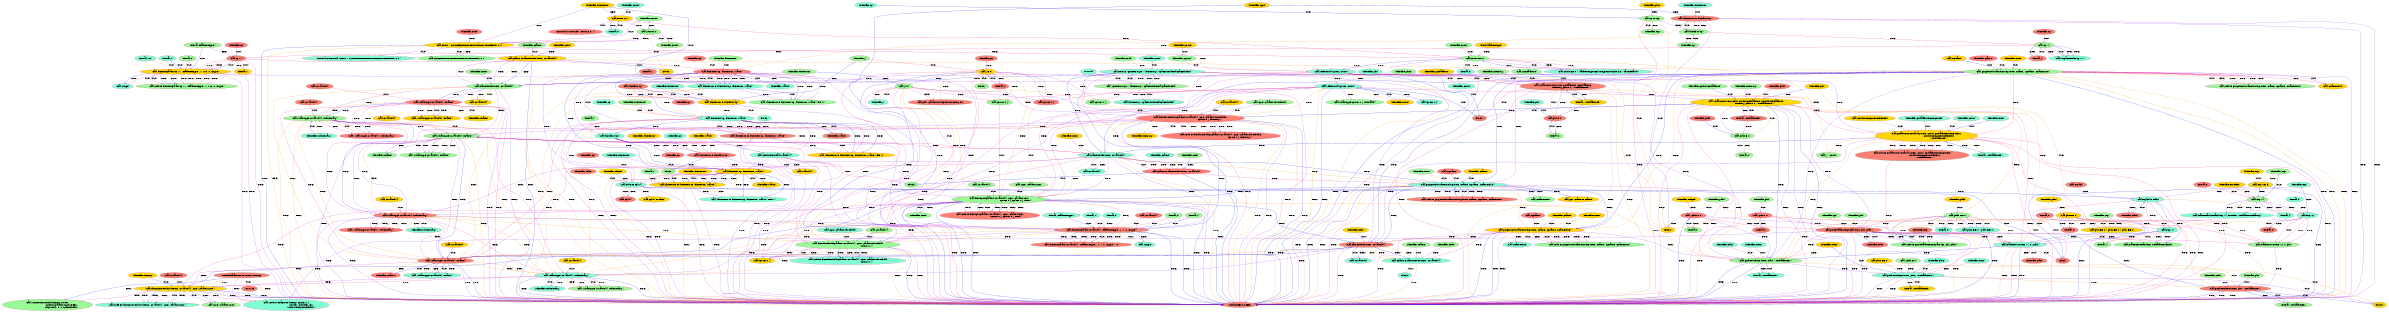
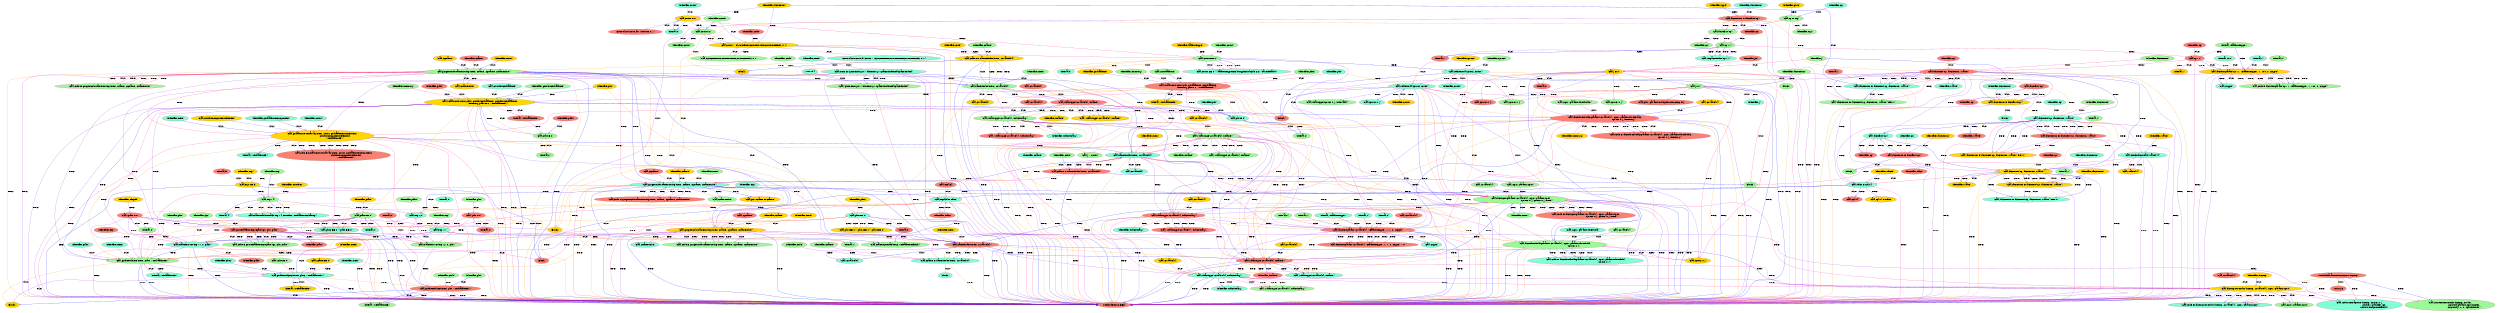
node "(Block,halftonetype)": label "(Block,halftonetype)" -> "(Identifier,halftonetype)"
edge "(Identifier,tprocs)" -> "(Identifier,sprocs)": now "(Identifier,tprocs)" -> "(Call,refset_null(tprocs, count))"
node "(Call,&st_device_halftone)": added
node "(Call,idmemory->spaces_indexed[space_index])": removed
edge "(Identifier,type)" -> "(MethodReturn,RET)": now "(Call,j++)" -> "(MethodReturn,RET)"
node "(Call,pht = 0)": fillcolor salmon -> aquamarine
edge "(Literal,5)" -> "(Call,esp - 4)": now "(Literal,5)" -> "(Call,esp += 5)"
node "(Call,pht == 0)": fillcolor gold -> aquamarine
edge "(Call,phtc == 0 || pdht == 0)" -> "(Call,pdht == 0)": label "DDG: " -> "CFG: "
edge "(Call,pdht == 0)" -> "(Call,make_istruct(esp - 1, 0, pdht))": label "DDG: " -> "AST: "
node "(Literal,2)": removed
edge "(Call,gs_sethalftone_prepare(igs, pht, pdht))" -> "(Call,make_istruct(esp - 1, 0, pdht))": label "DDG: " -> "AST: "
node "(Call,phtc == 0)": label "(Call,phtc == 0)" -> "(Call,space == 0)"
